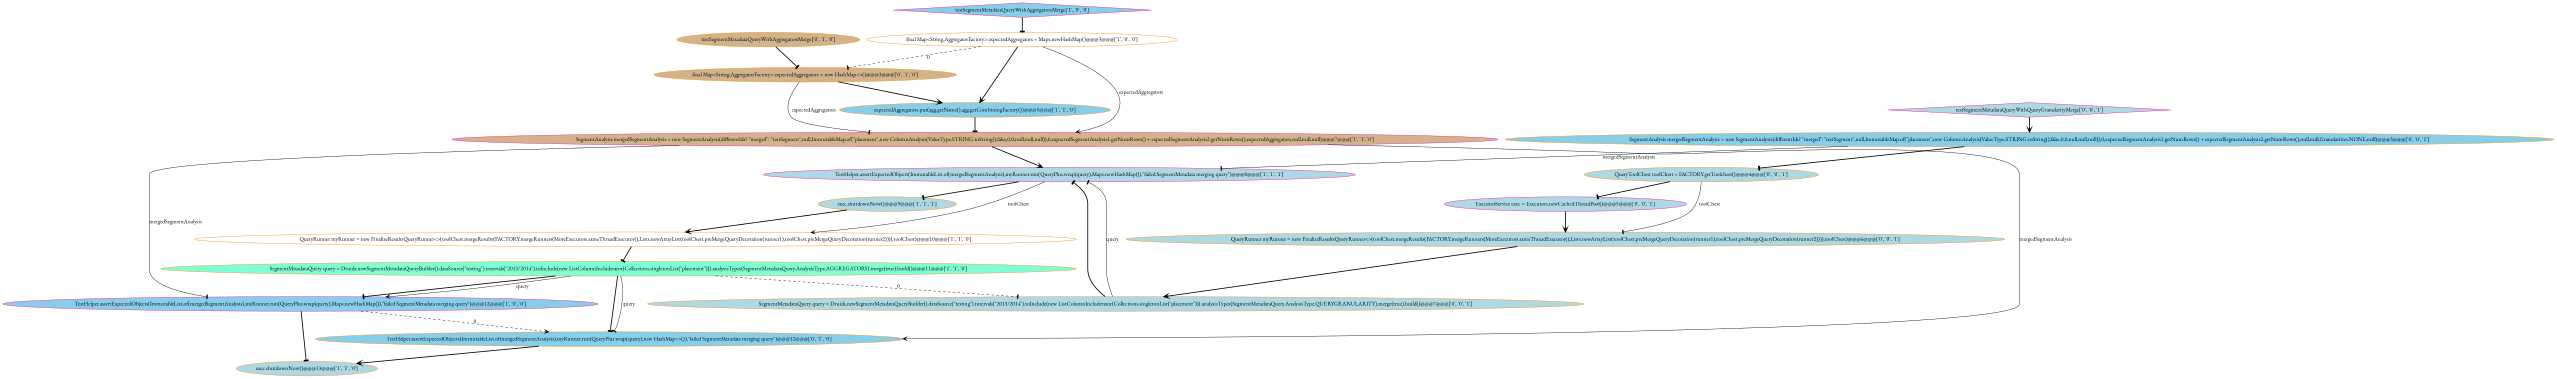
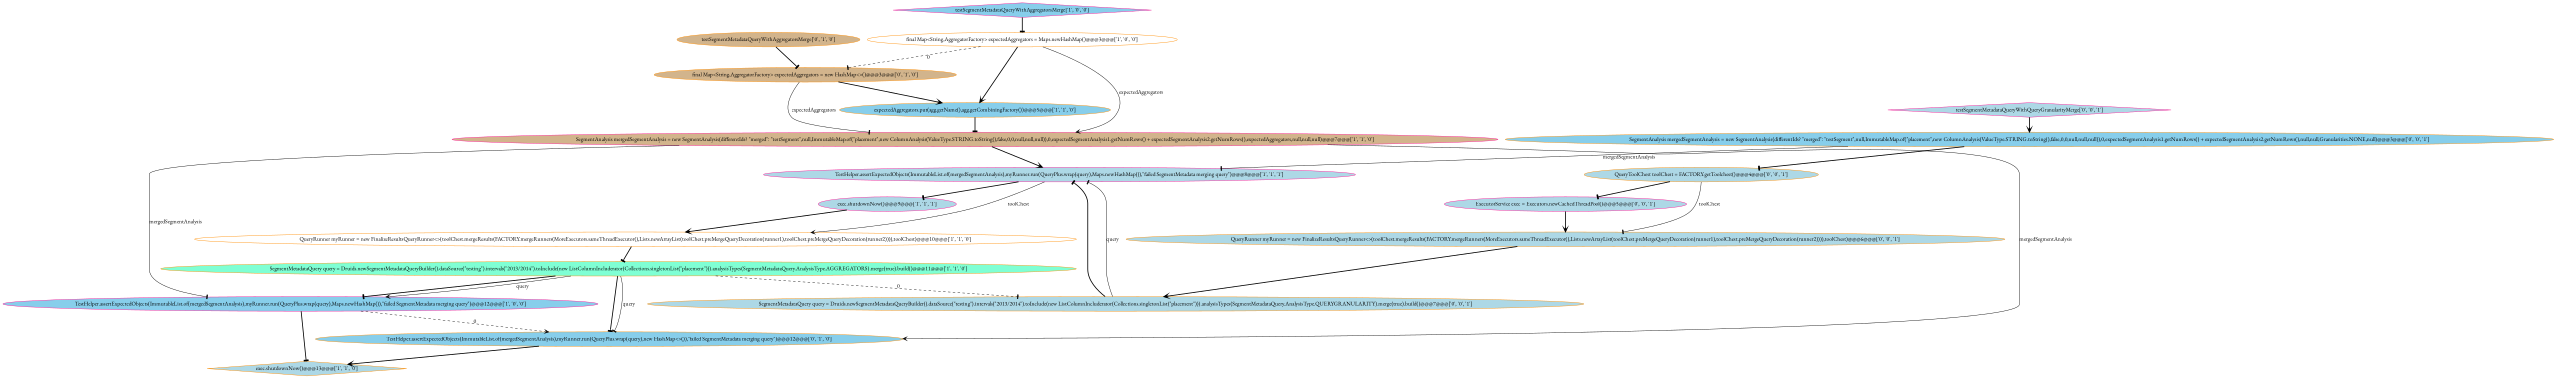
node "exec.shutdownNow()@@@9@@@['1', '1', '1']": color darkorange -> deeppink
node "exec.shutdownNow()@@@13@@@['1', '1', '0']": shape ellipse -> diamond
